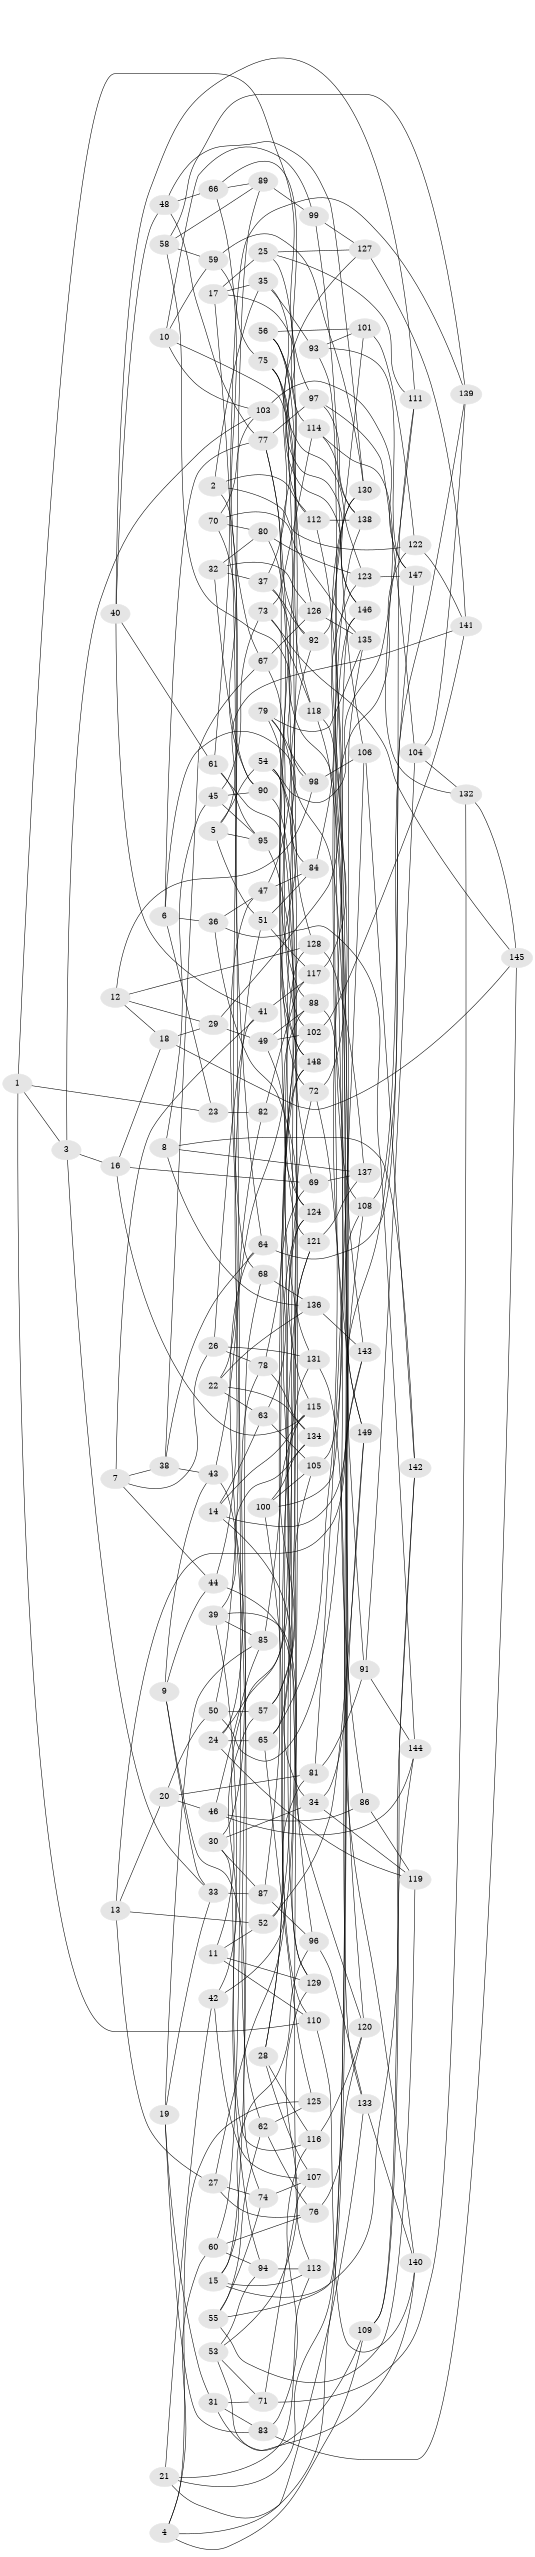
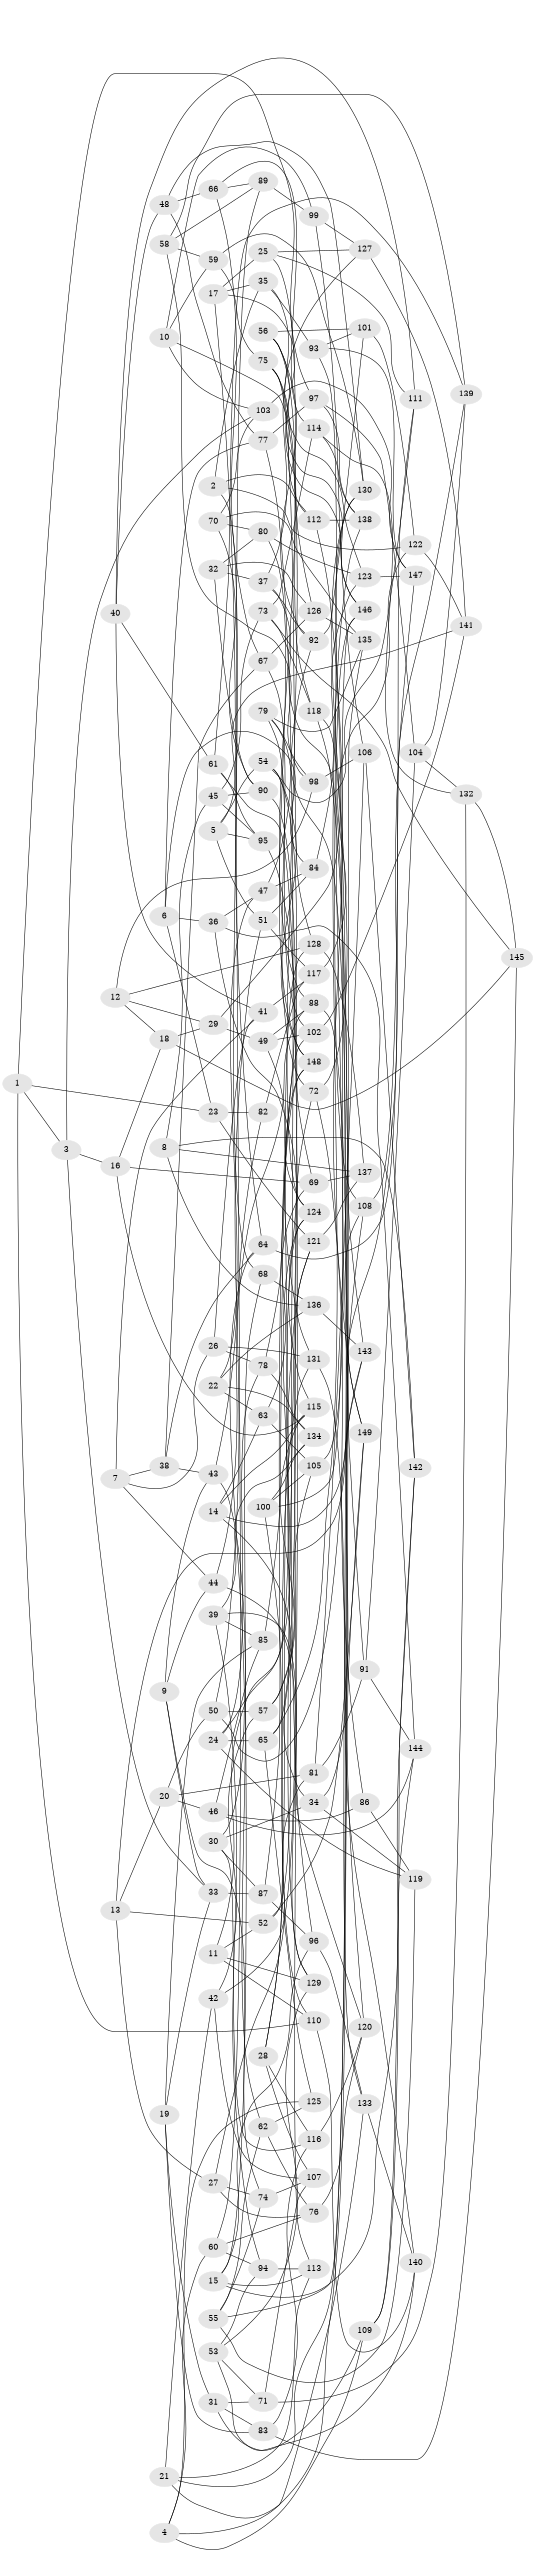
edge "77" -- "121": now "23" -- "121"
